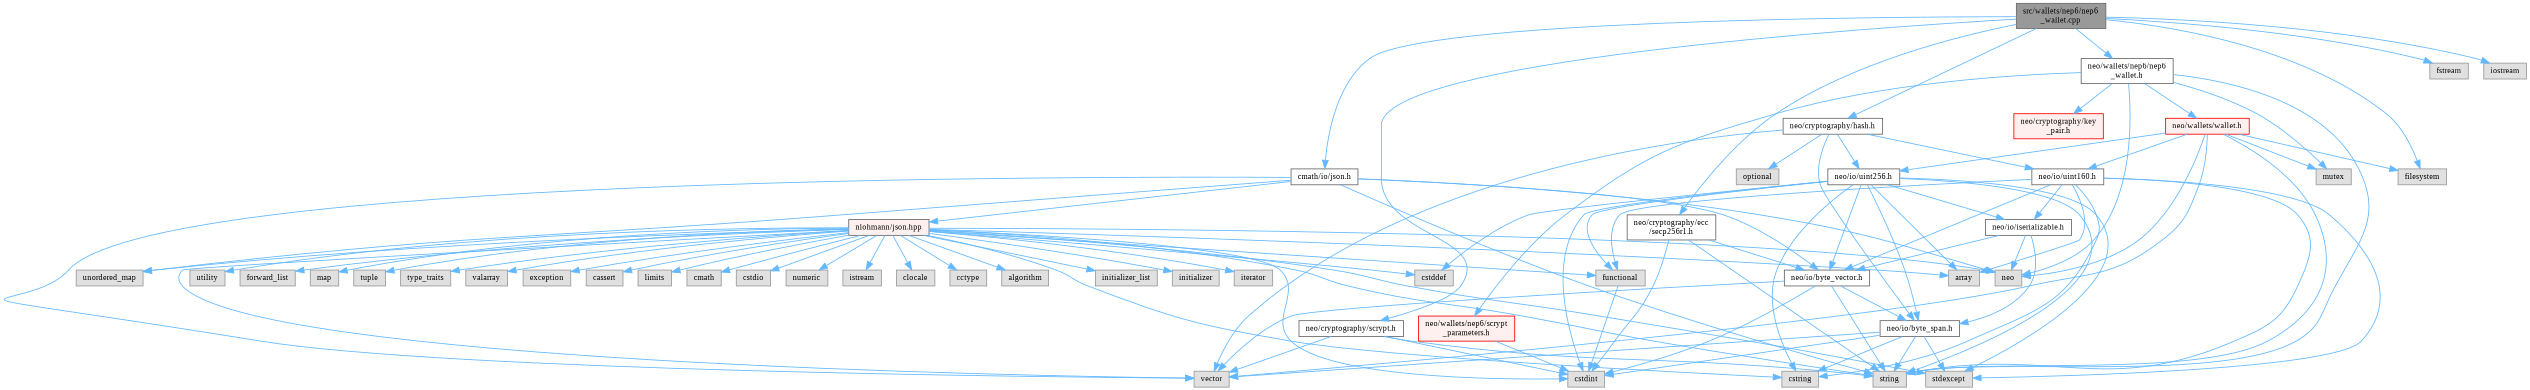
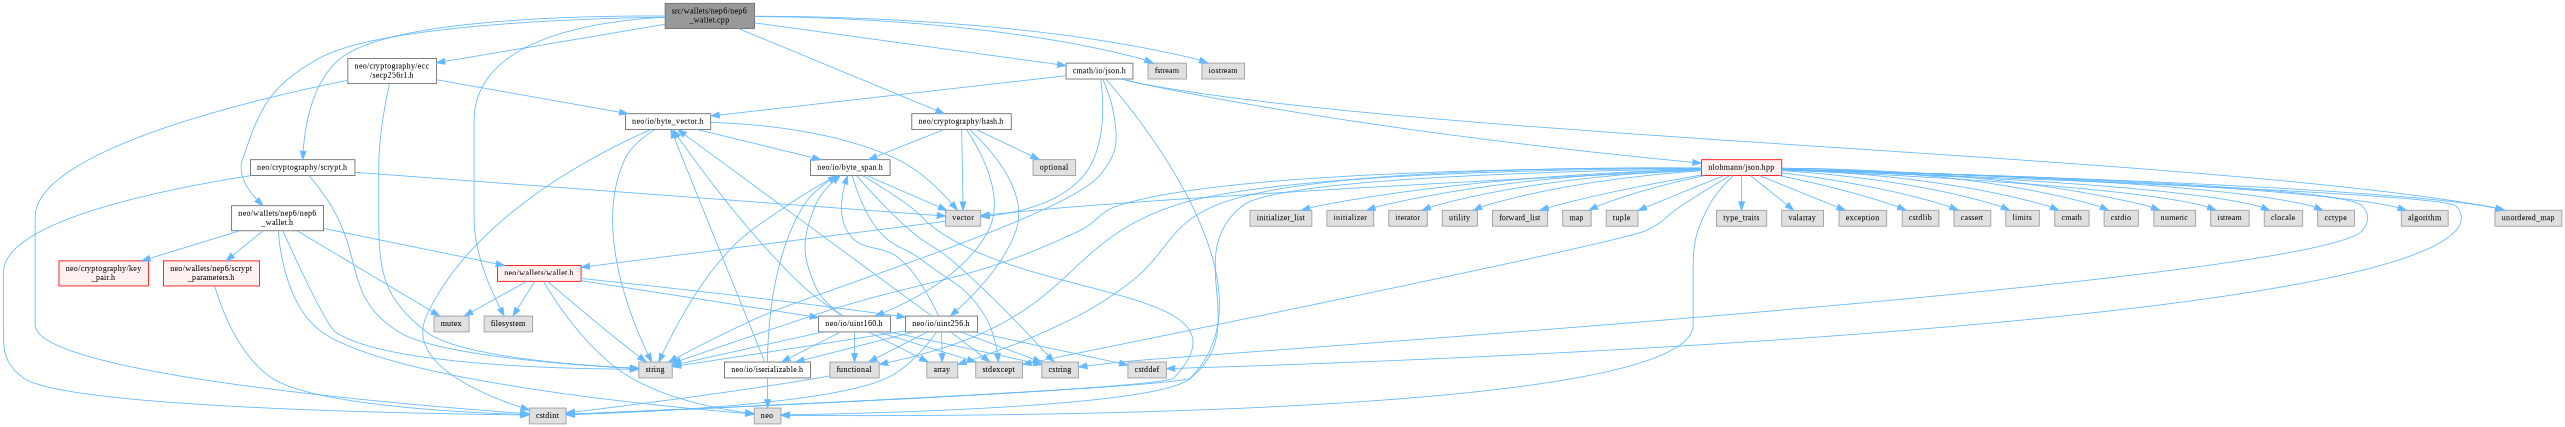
node "cstdlib": added
node "nlohmann/json.hpp": color grey40 -> red
edge "neo/io/uint160.h" -> "neo/io/byte_span.h": added
edge "neo/wallets/wallet.h" -> "vector": reversed
